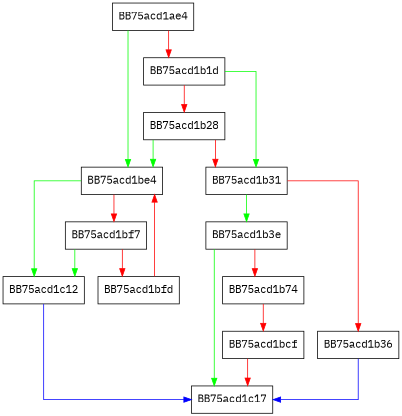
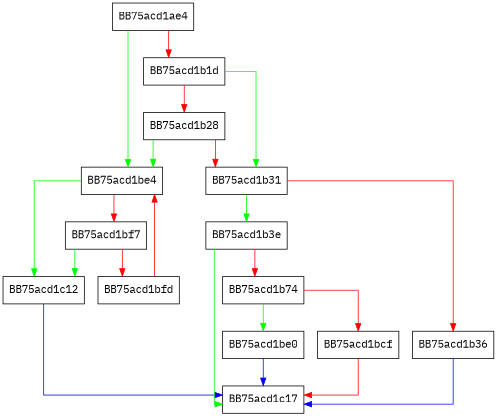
node "BB75acd1be0": added
